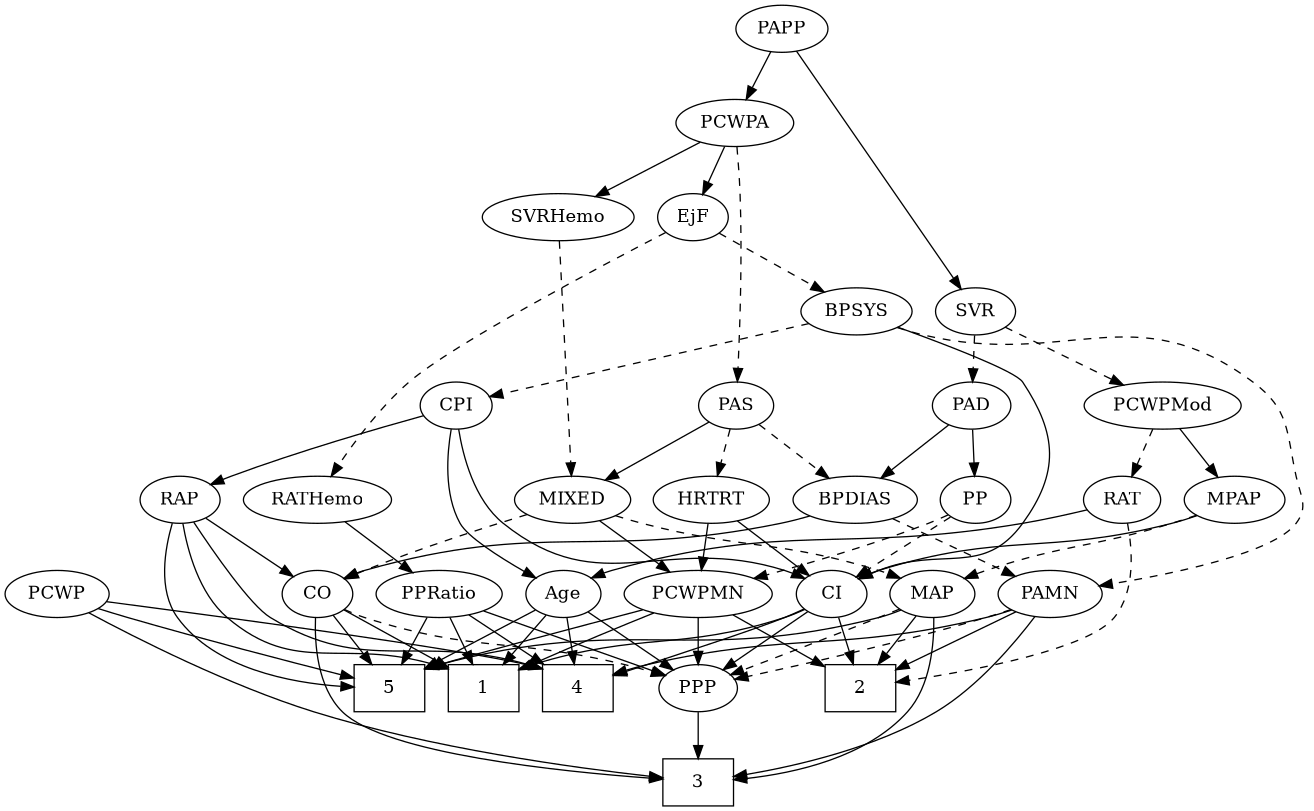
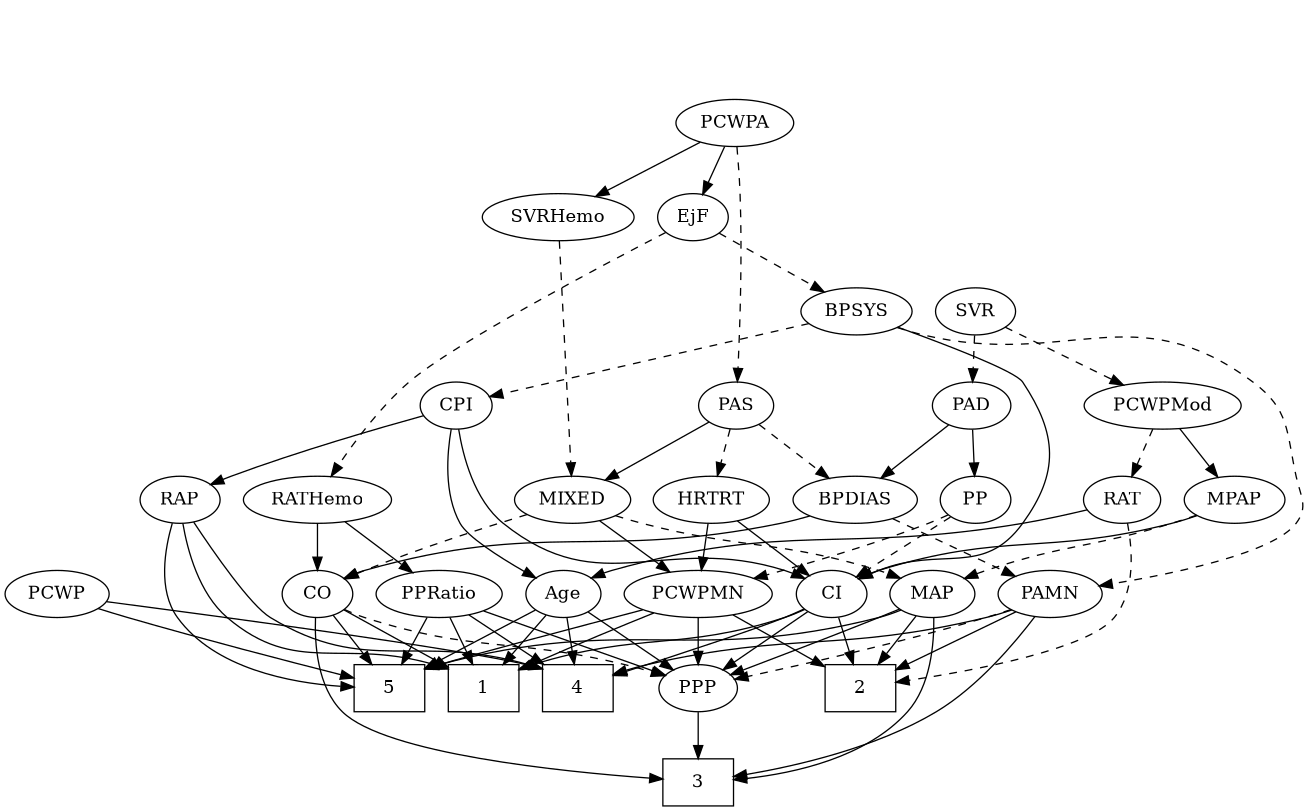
node "PAPP": removed
edge "RAP" -> "CO": now "RATHemo" -> "CO"
edge "MAP" -> "PPP": style dashed -> solid
edge "PCWP" -> "3": removed
